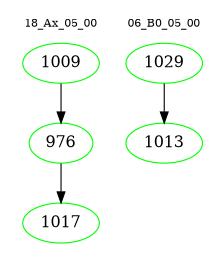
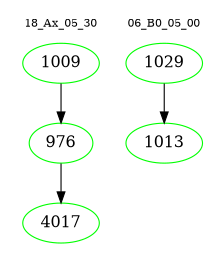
cluster "18_Ax_05_00": label "18_Ax_05_00" -> "18_Ax_05_30"
node "1017": label "1017" -> "4017"
